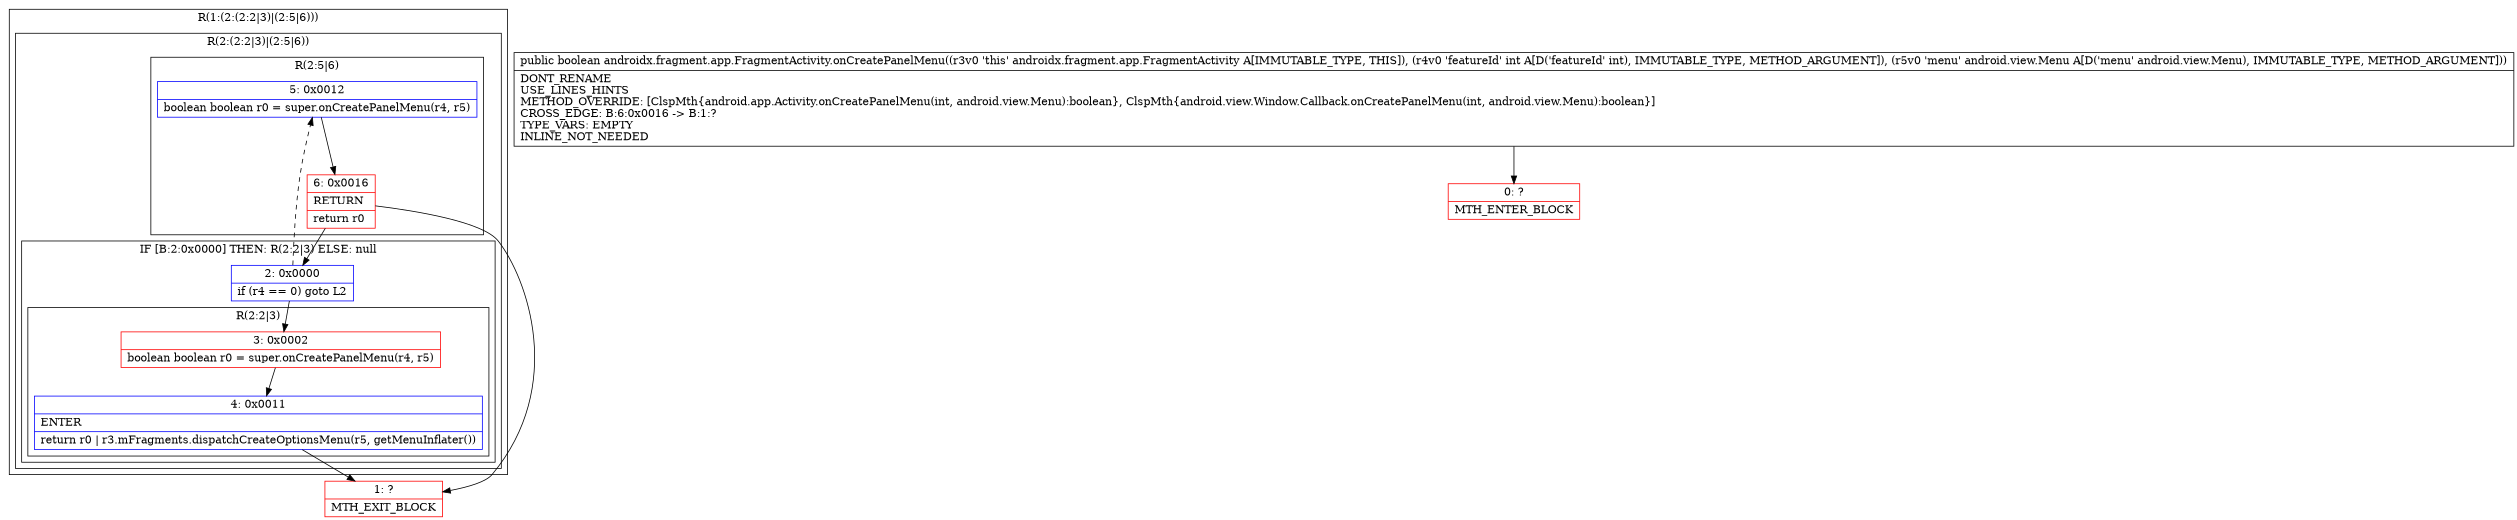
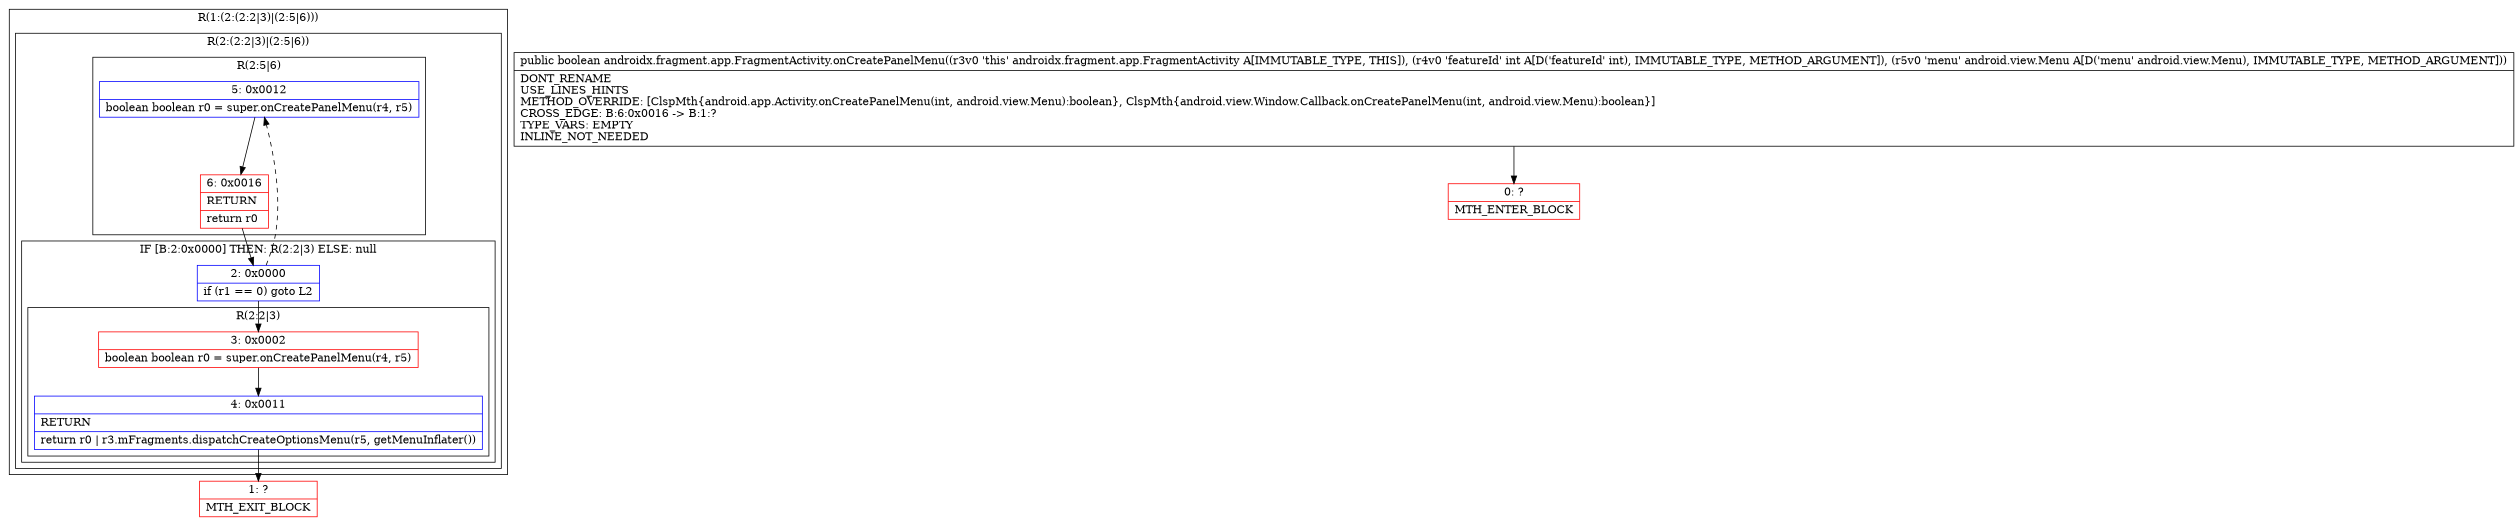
node "2: 0x0000": text "if (r4 == 0) goto L2" -> "if (r1 == 0) goto L2"
edge "6: 0x0016" -> "1: ?": removed
node "4: 0x0011": text "ENTER" -> "RETURN"
